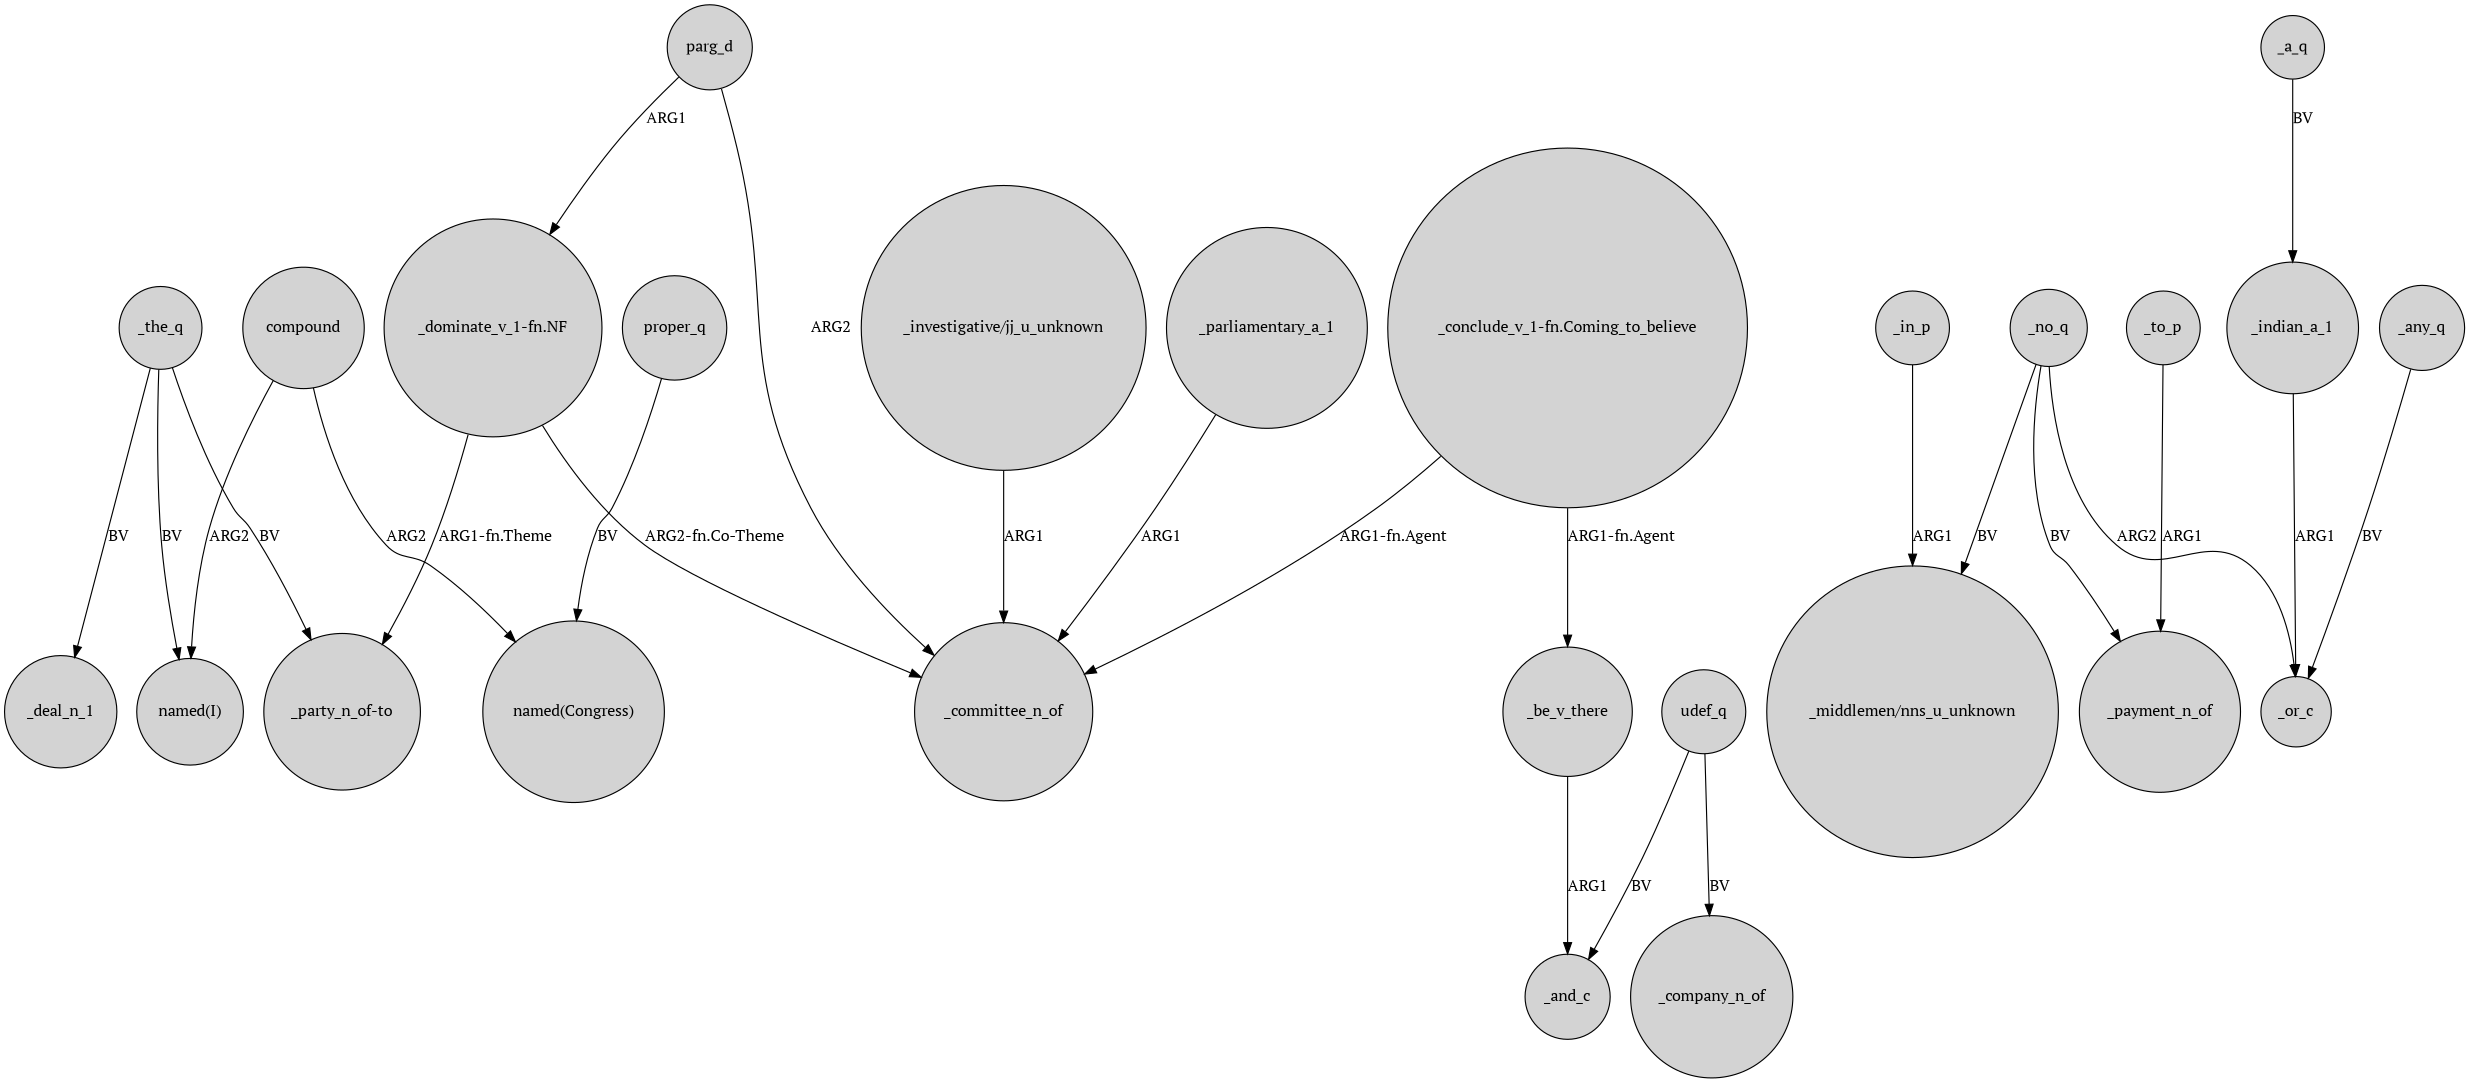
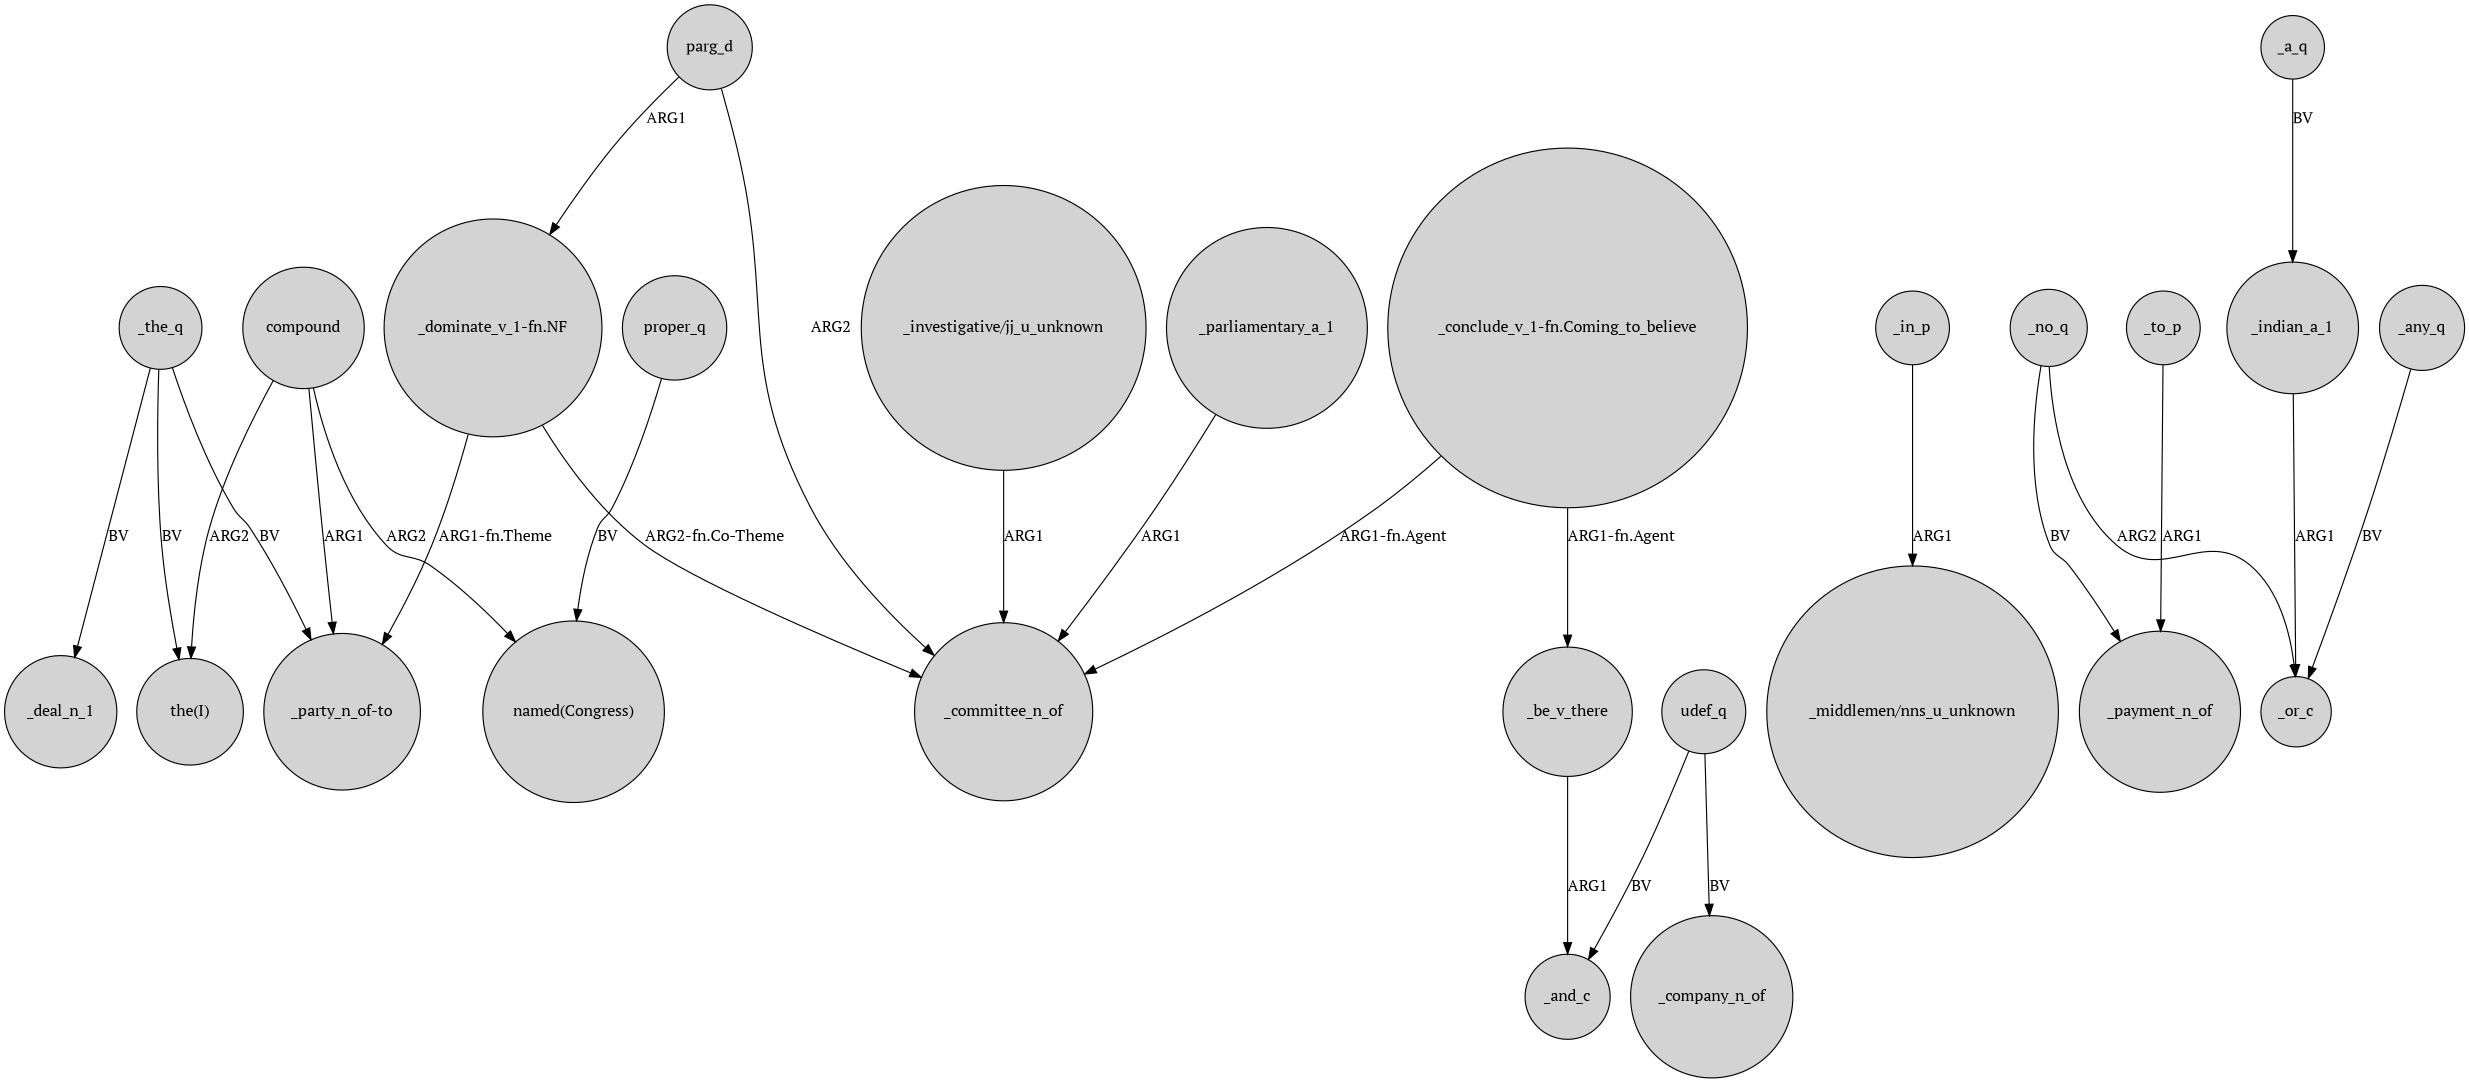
edge "_no_q" -> "_middlemen/nns_u_unknown": removed, label "BV"
edge "compound" -> "_party_n_of-to": added, label "ARG1"
node "named(I)": label "named(I)" -> "the(I)"
